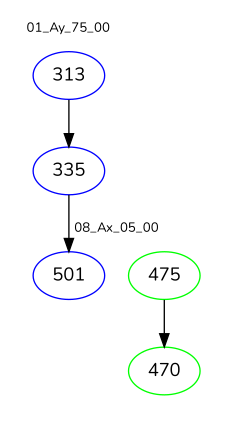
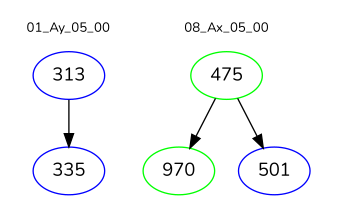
cluster "01_Ay_75_00": label "01_Ay_75_00" -> "01_Ay_05_00"
edge "335" -> "501": now "475" -> "501"
node "470": label "470" -> "970"
